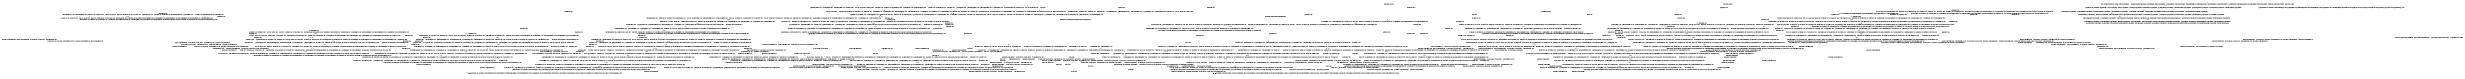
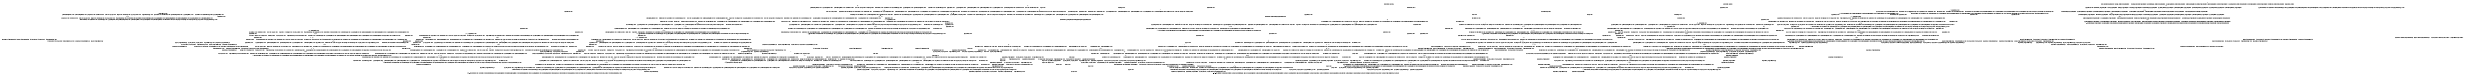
edge "s32" -> "s29": reversed
